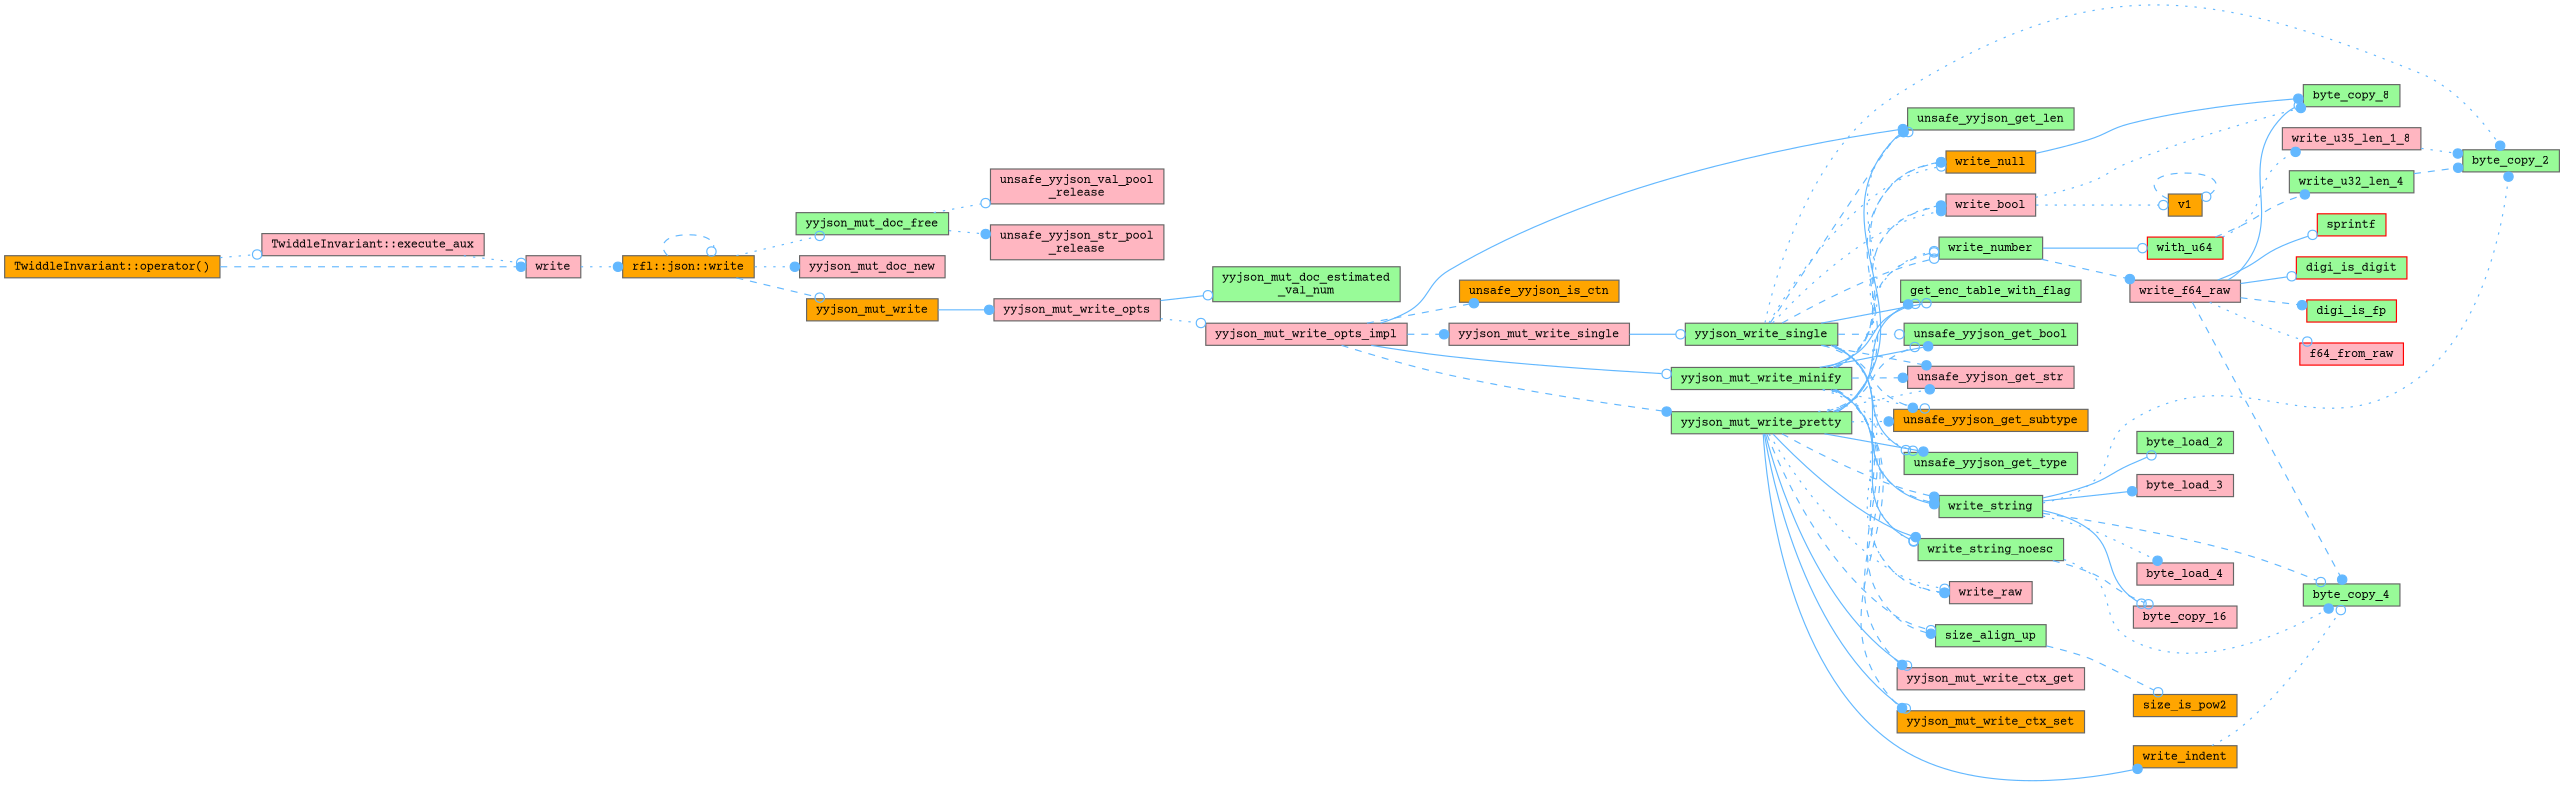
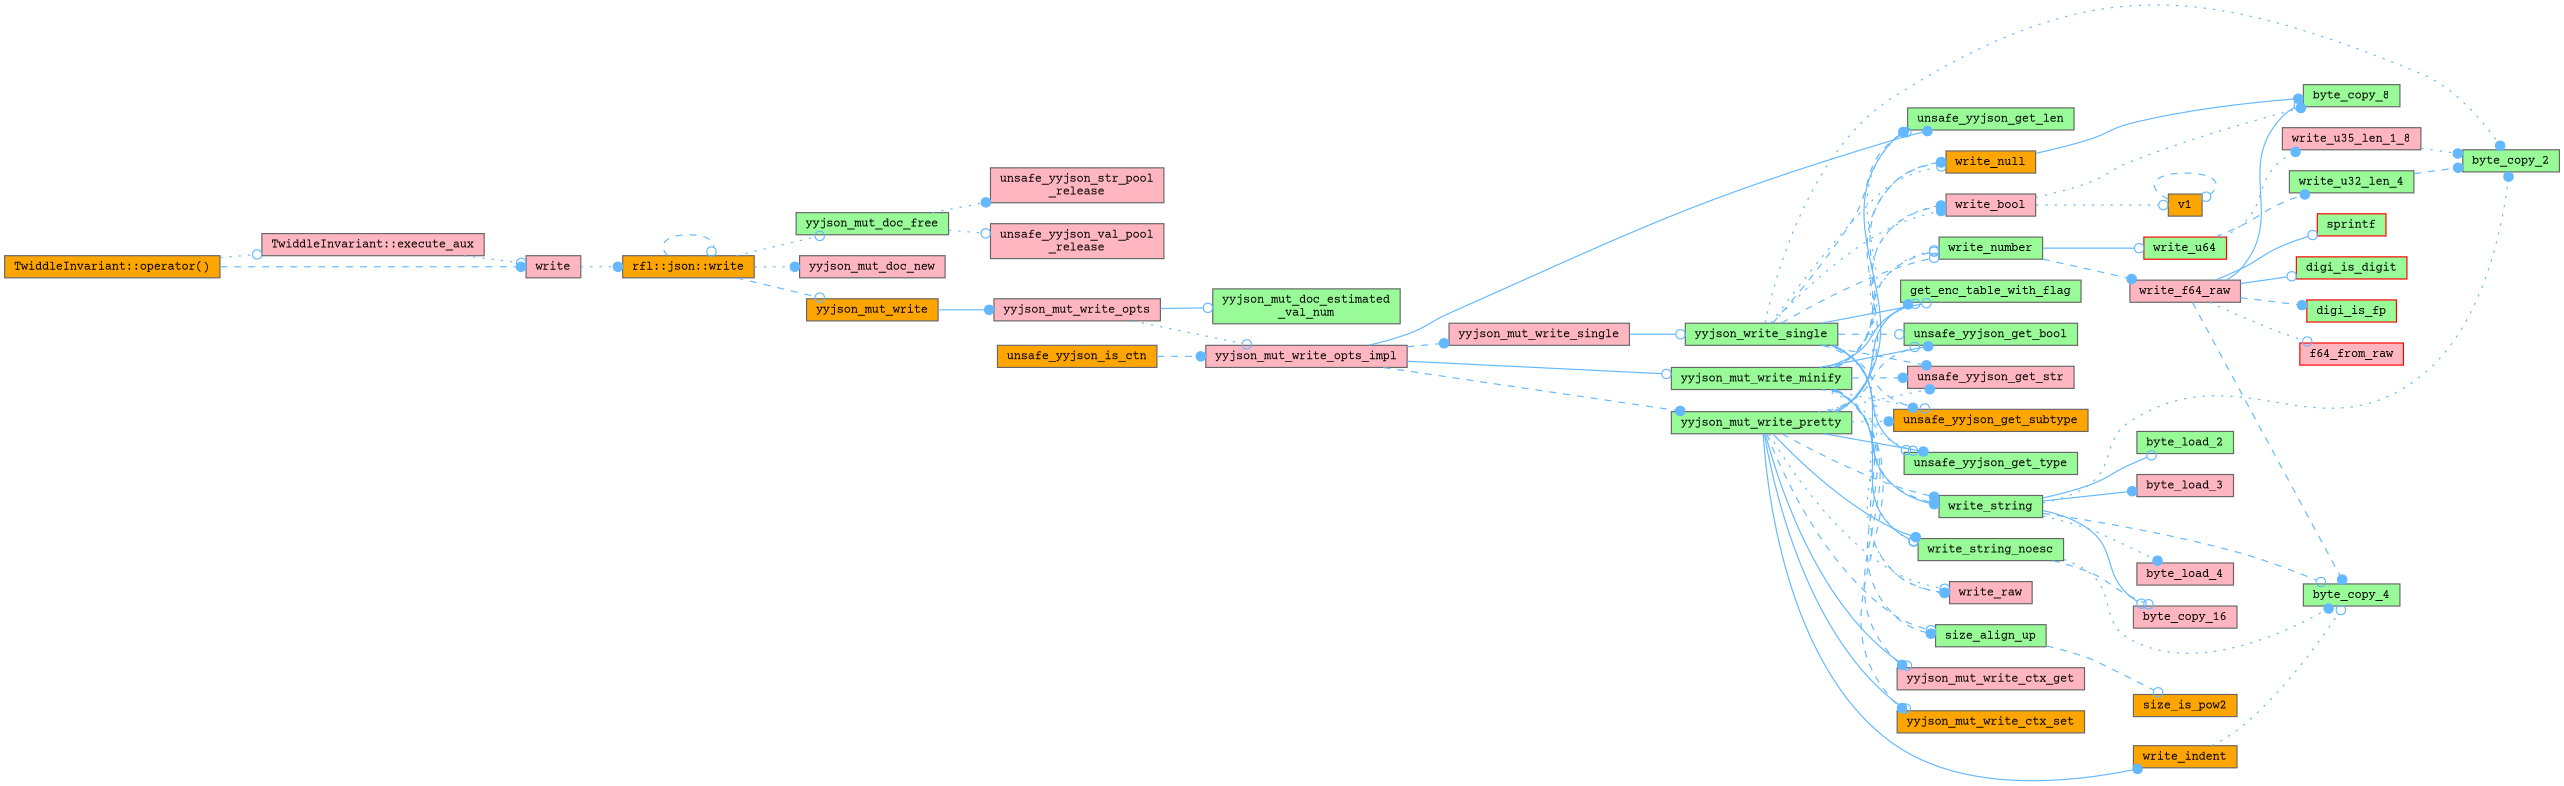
node "with_u64": label "with_u64" -> "write_u64"
edge "yyjson_mut_write_opts_impl" -> "unsafe_yyjson_is_ctn": reversed
